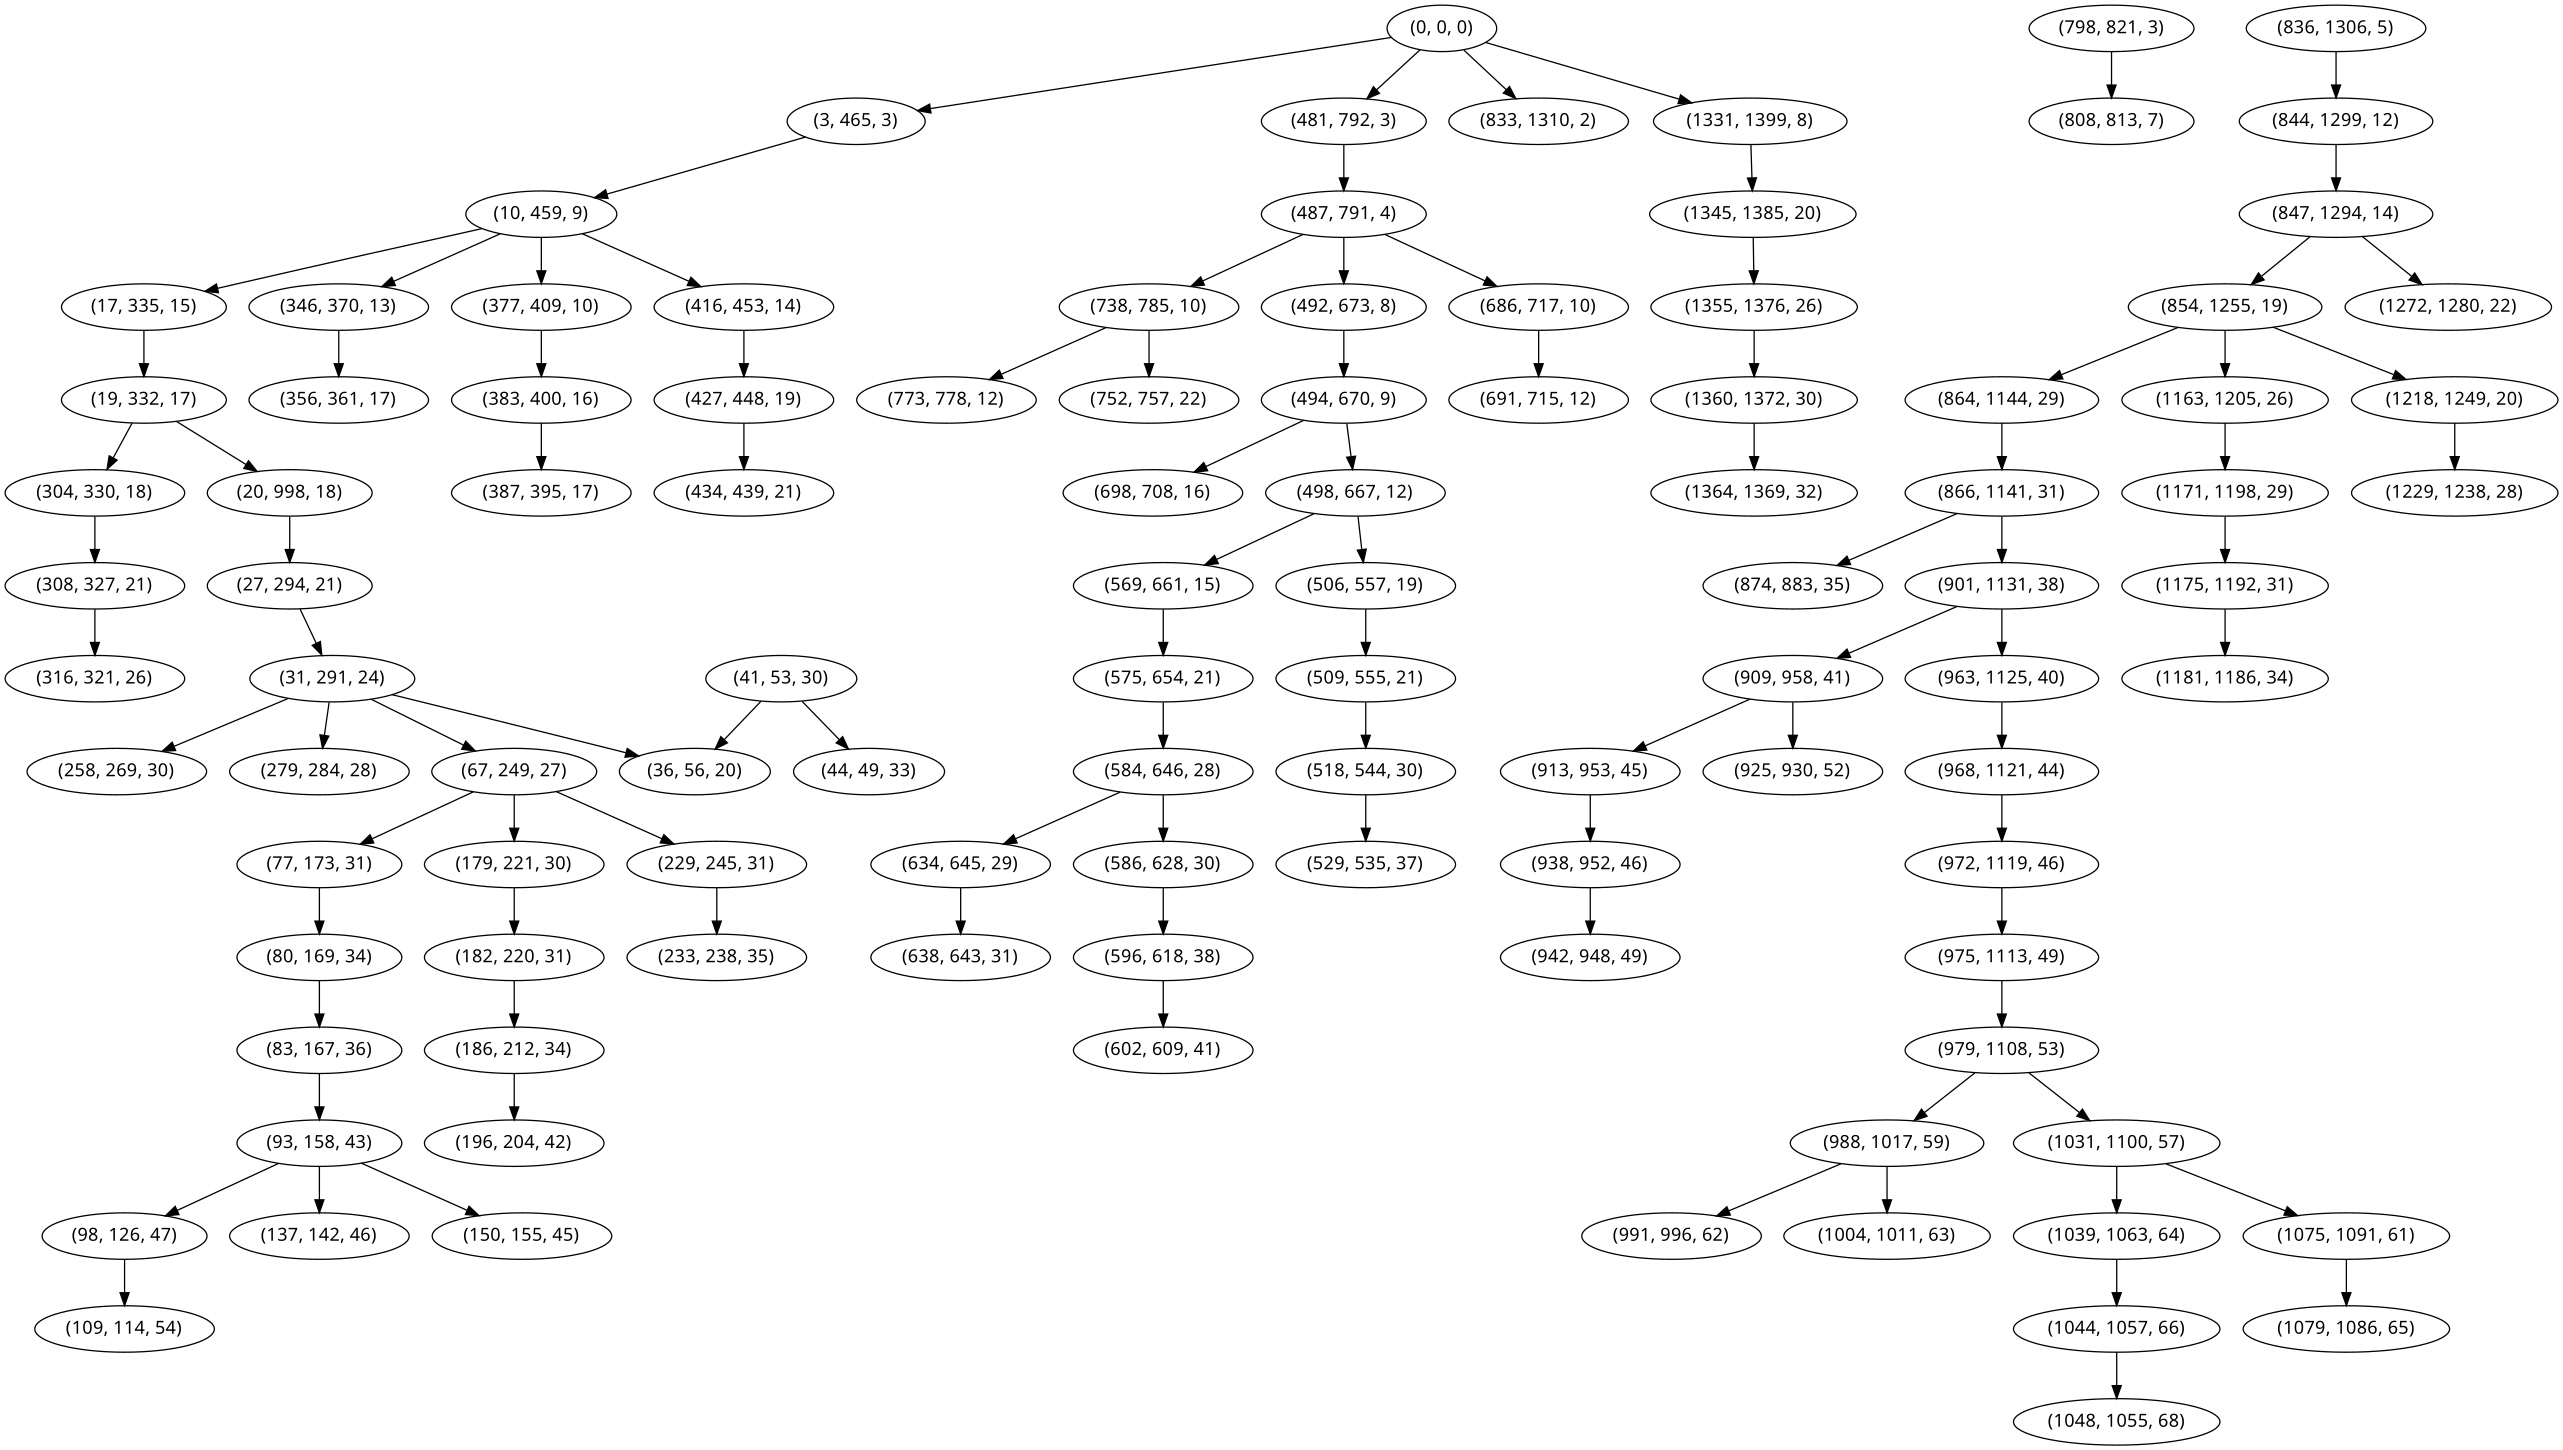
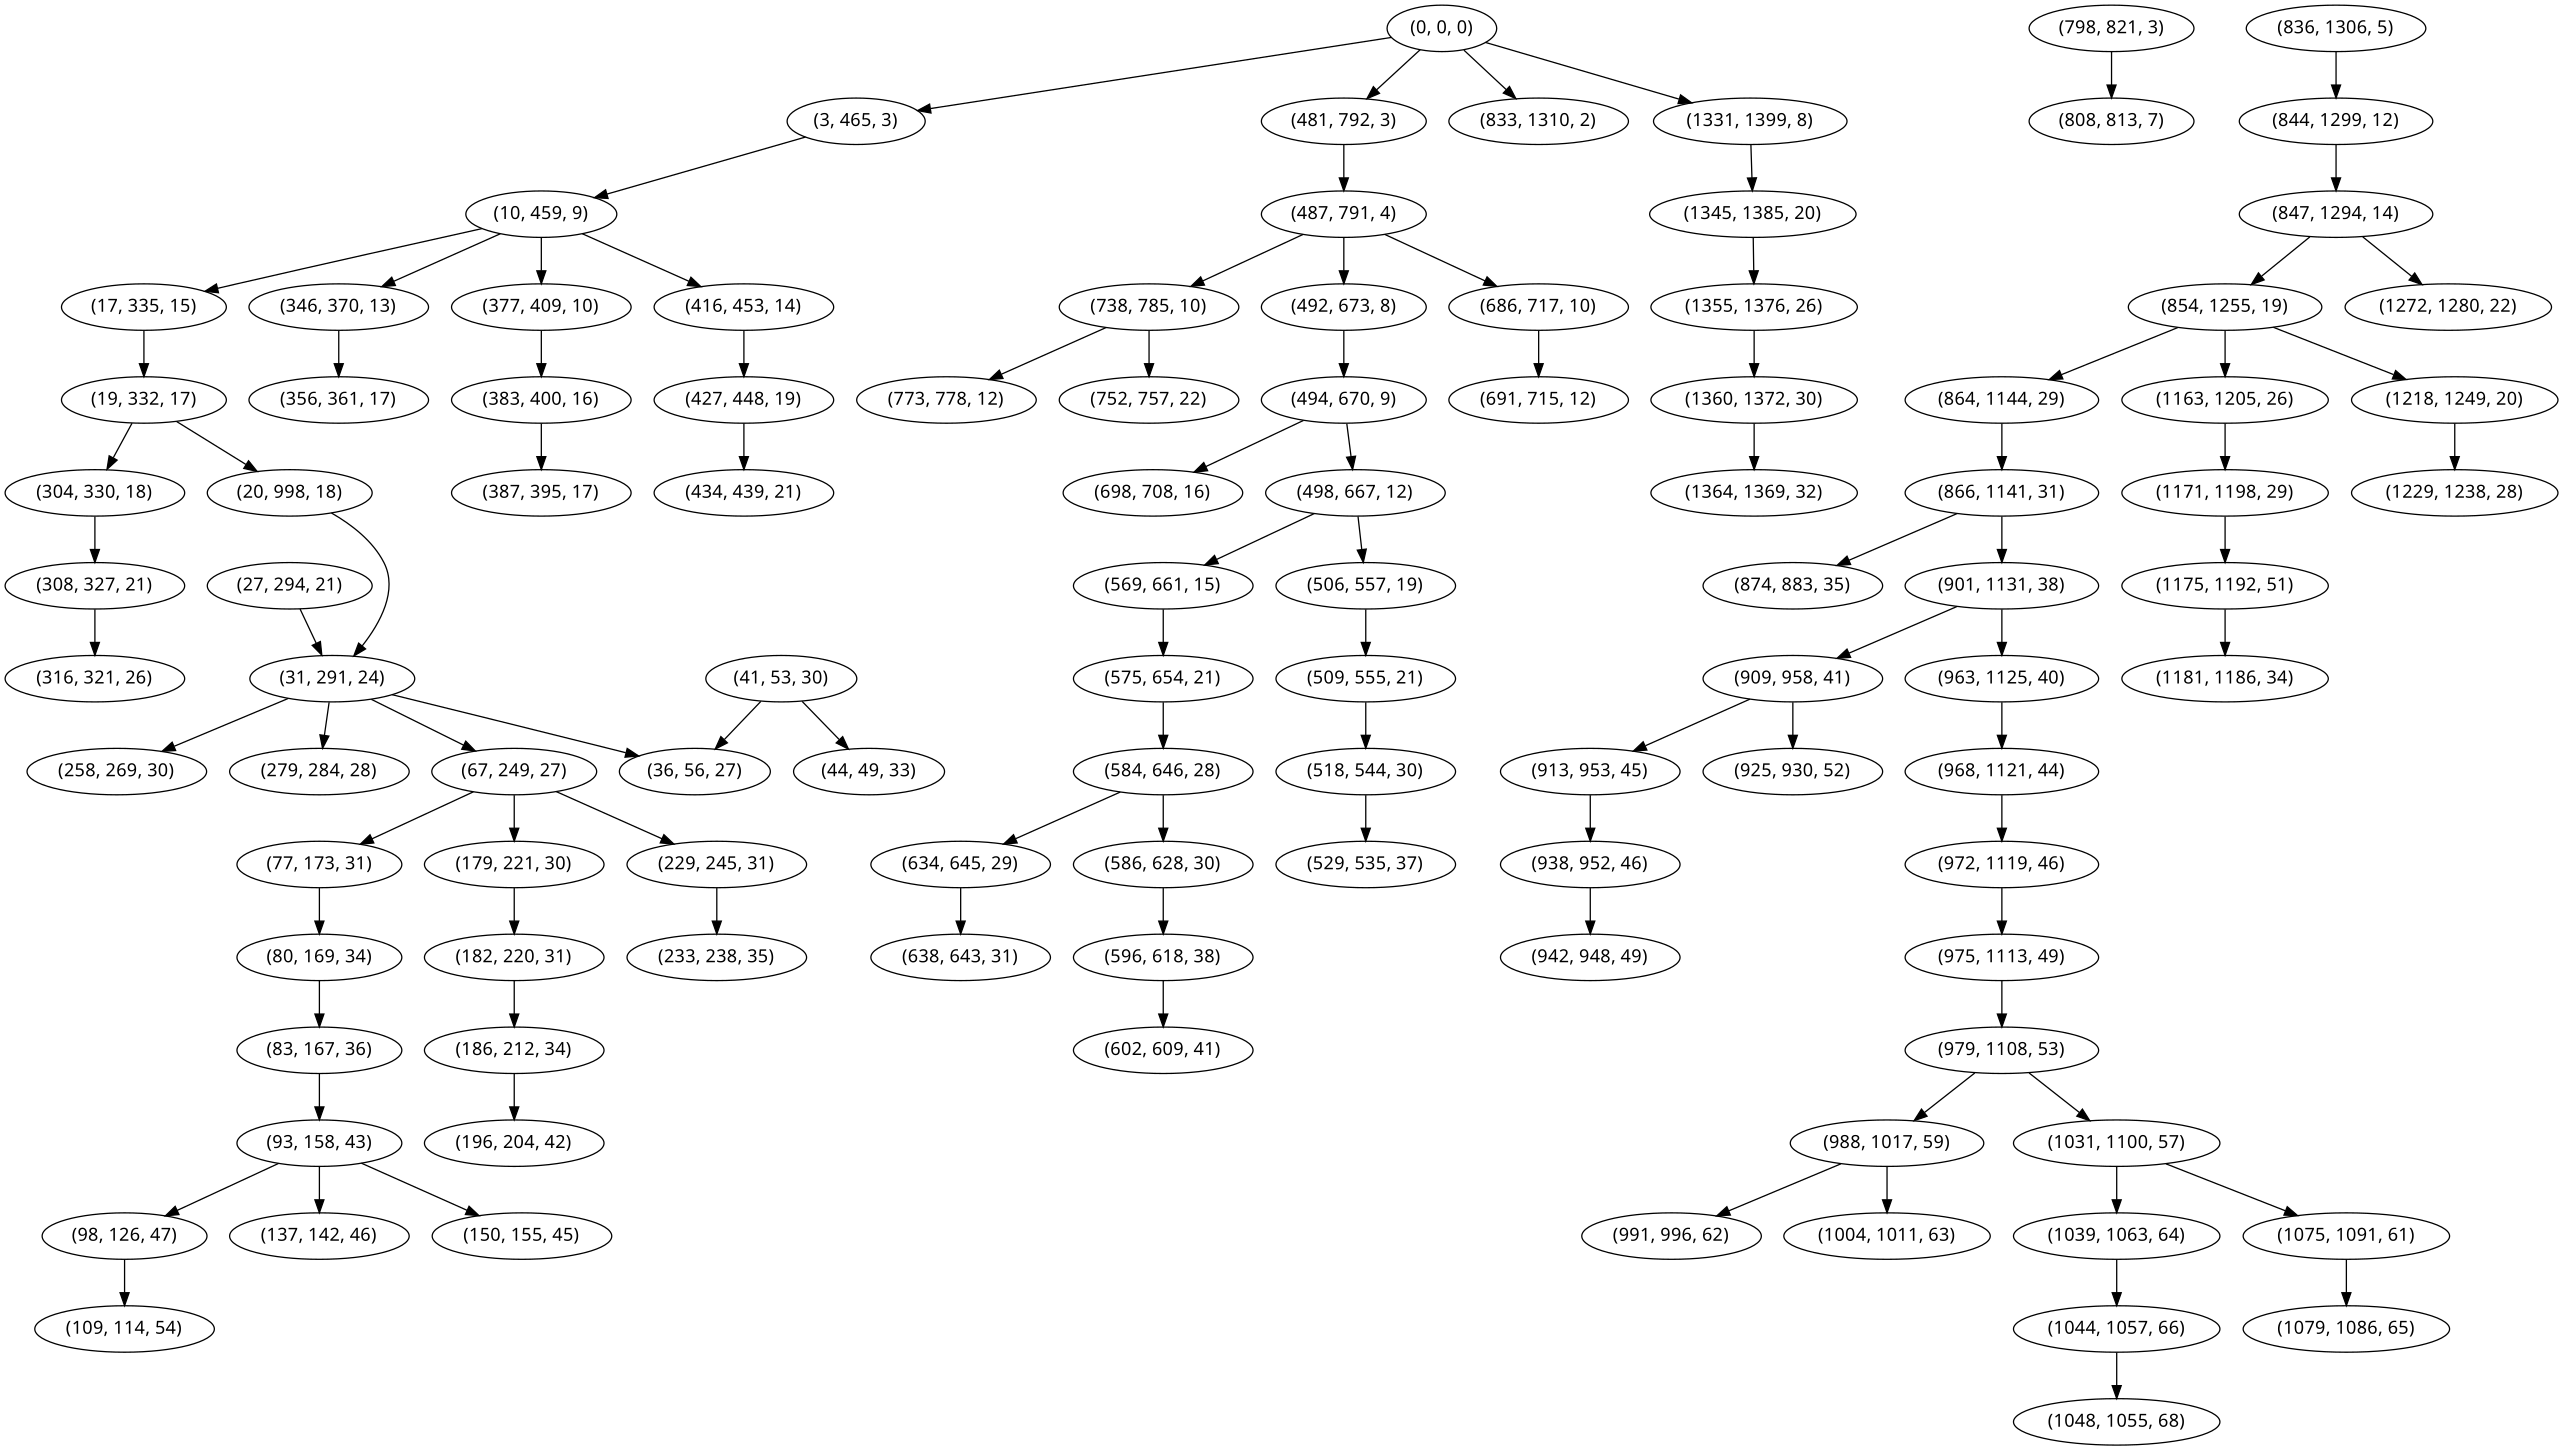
edge "(20, 998, 18)" -> "(27, 294, 21)": now "(20, 998, 18)" -> "(31, 291, 24)"
node "(1175, 1192, 31)": label "(1175, 1192, 31)" -> "(1175, 1192, 51)"
node "(36, 56, 20)": label "(36, 56, 20)" -> "(36, 56, 27)"
